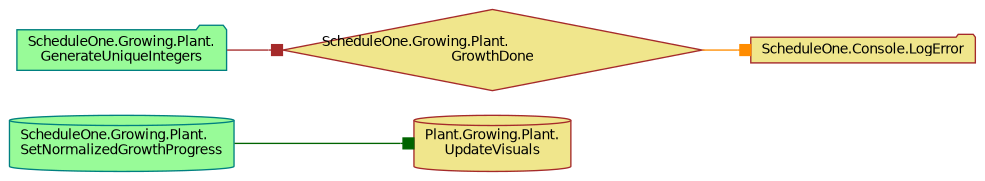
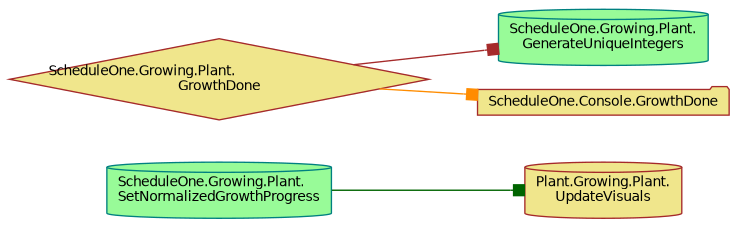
node "ScheduleOne.Growing.Plant. GenerateUniqueIntegers": shape folder -> cylinder
edge "ScheduleOne.Growing.Plant. GenerateUniqueIntegers" -> "ScheduleOne.Growing.Plant. GrowthDone": reversed
node "ScheduleOne.Console.LogError": label "ScheduleOne.Console.LogError" -> "ScheduleOne.Console.GrowthDone"
